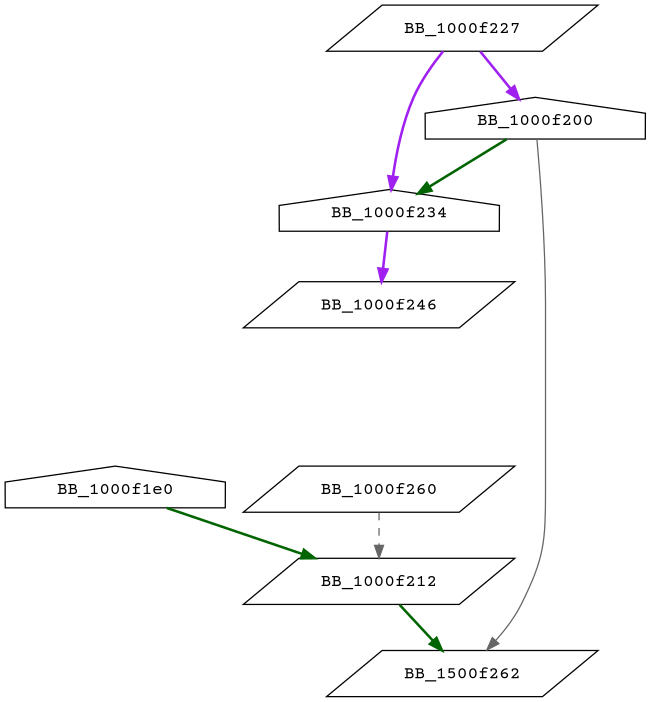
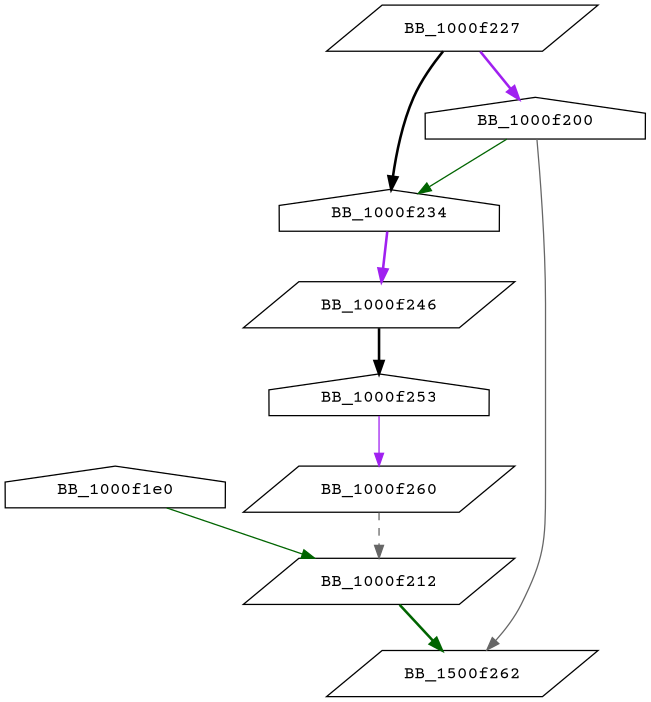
edge "BB_1000f227" -> "BB_1000f234": color purple -> black
edge "BB_1000f200" -> "BB_1000f234": style bold -> solid
node "BB_1000f253": added
edge "BB_1000f1e0" -> "BB_1000f212": style bold -> solid
